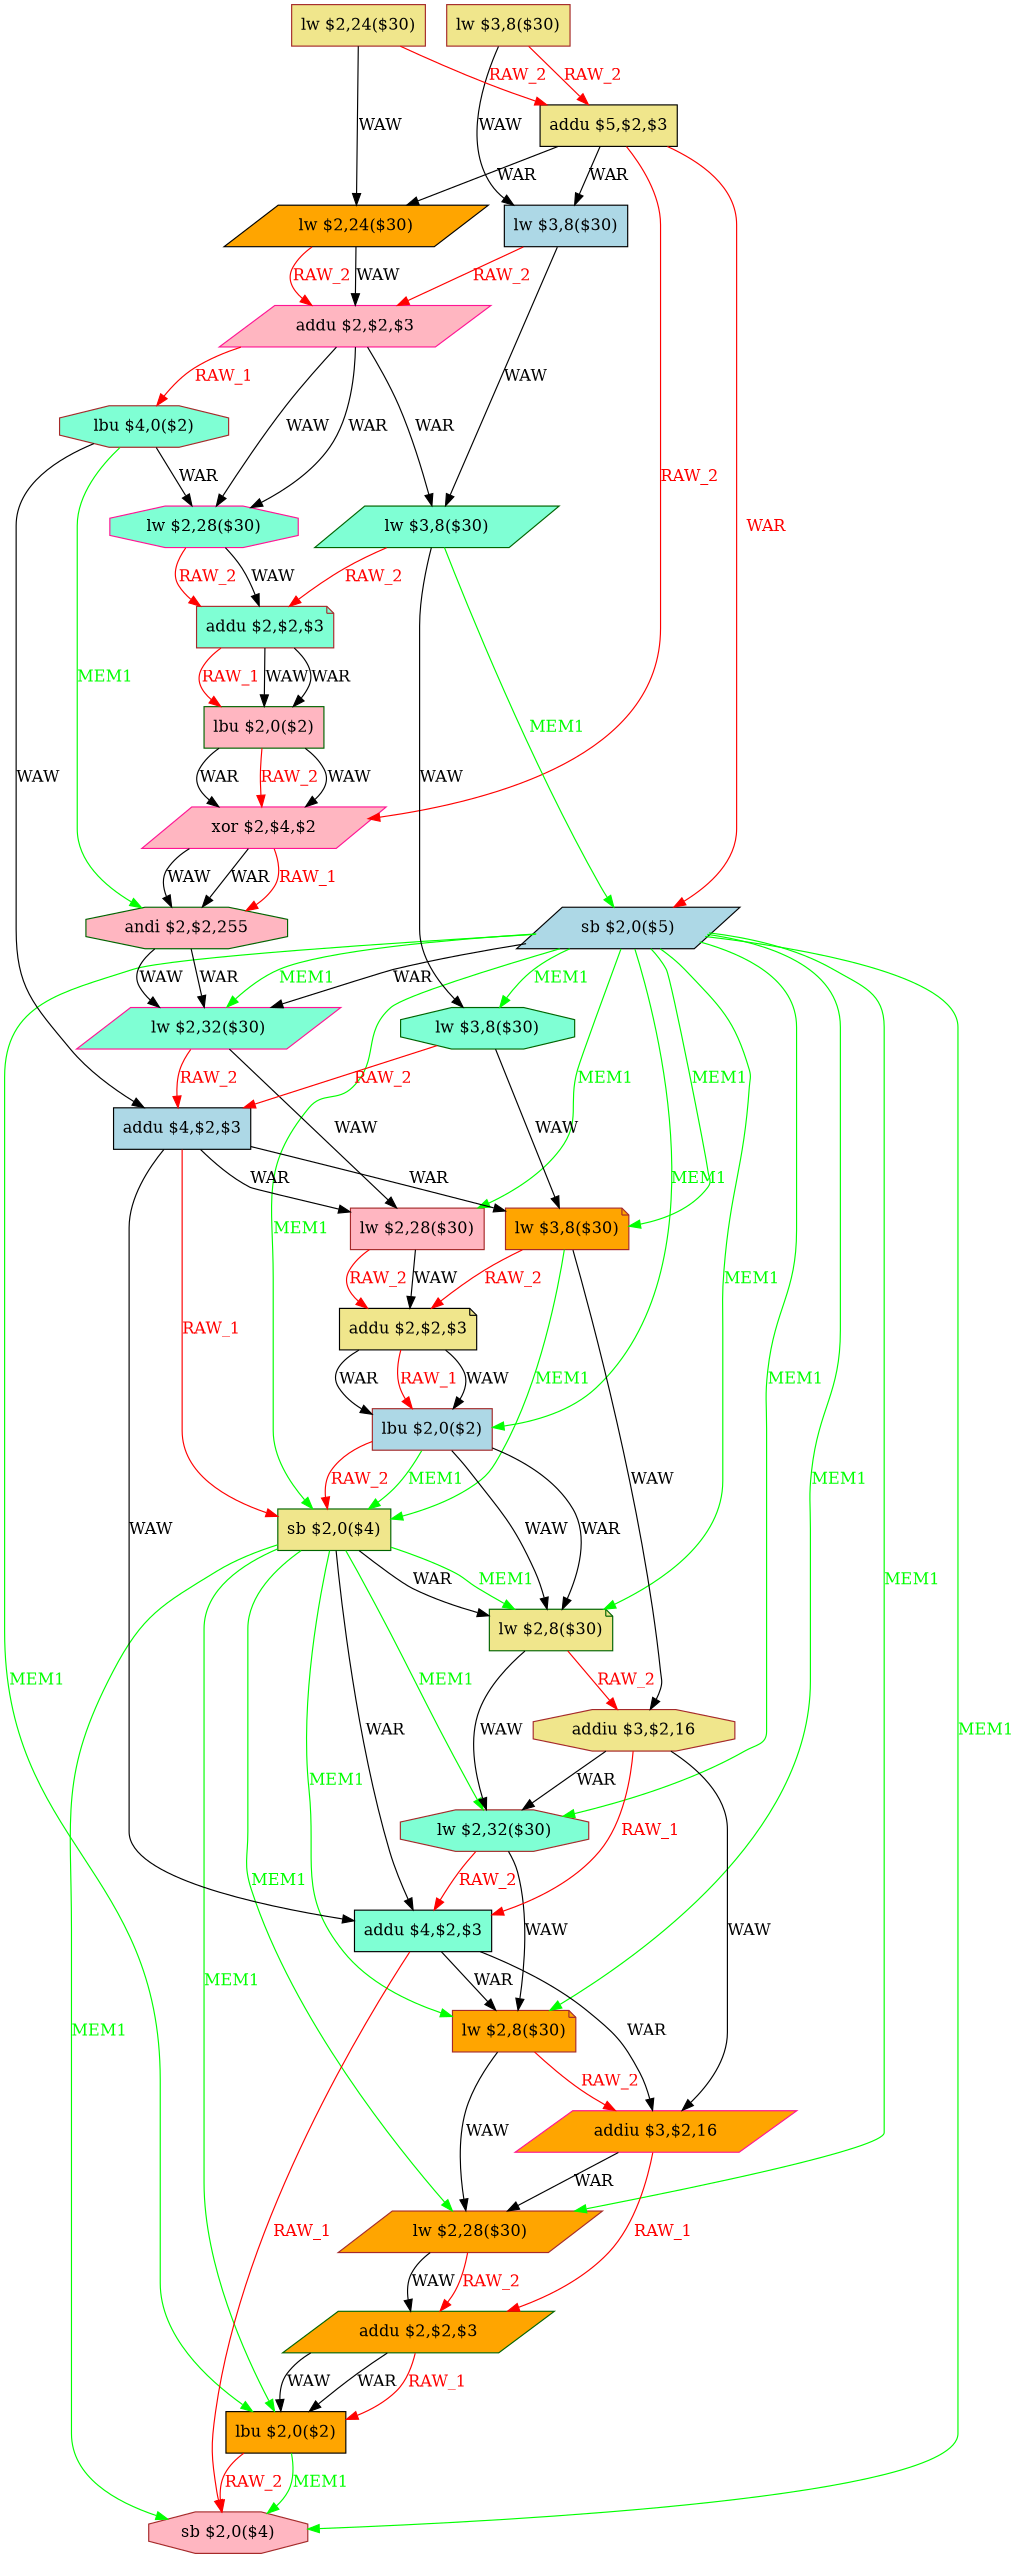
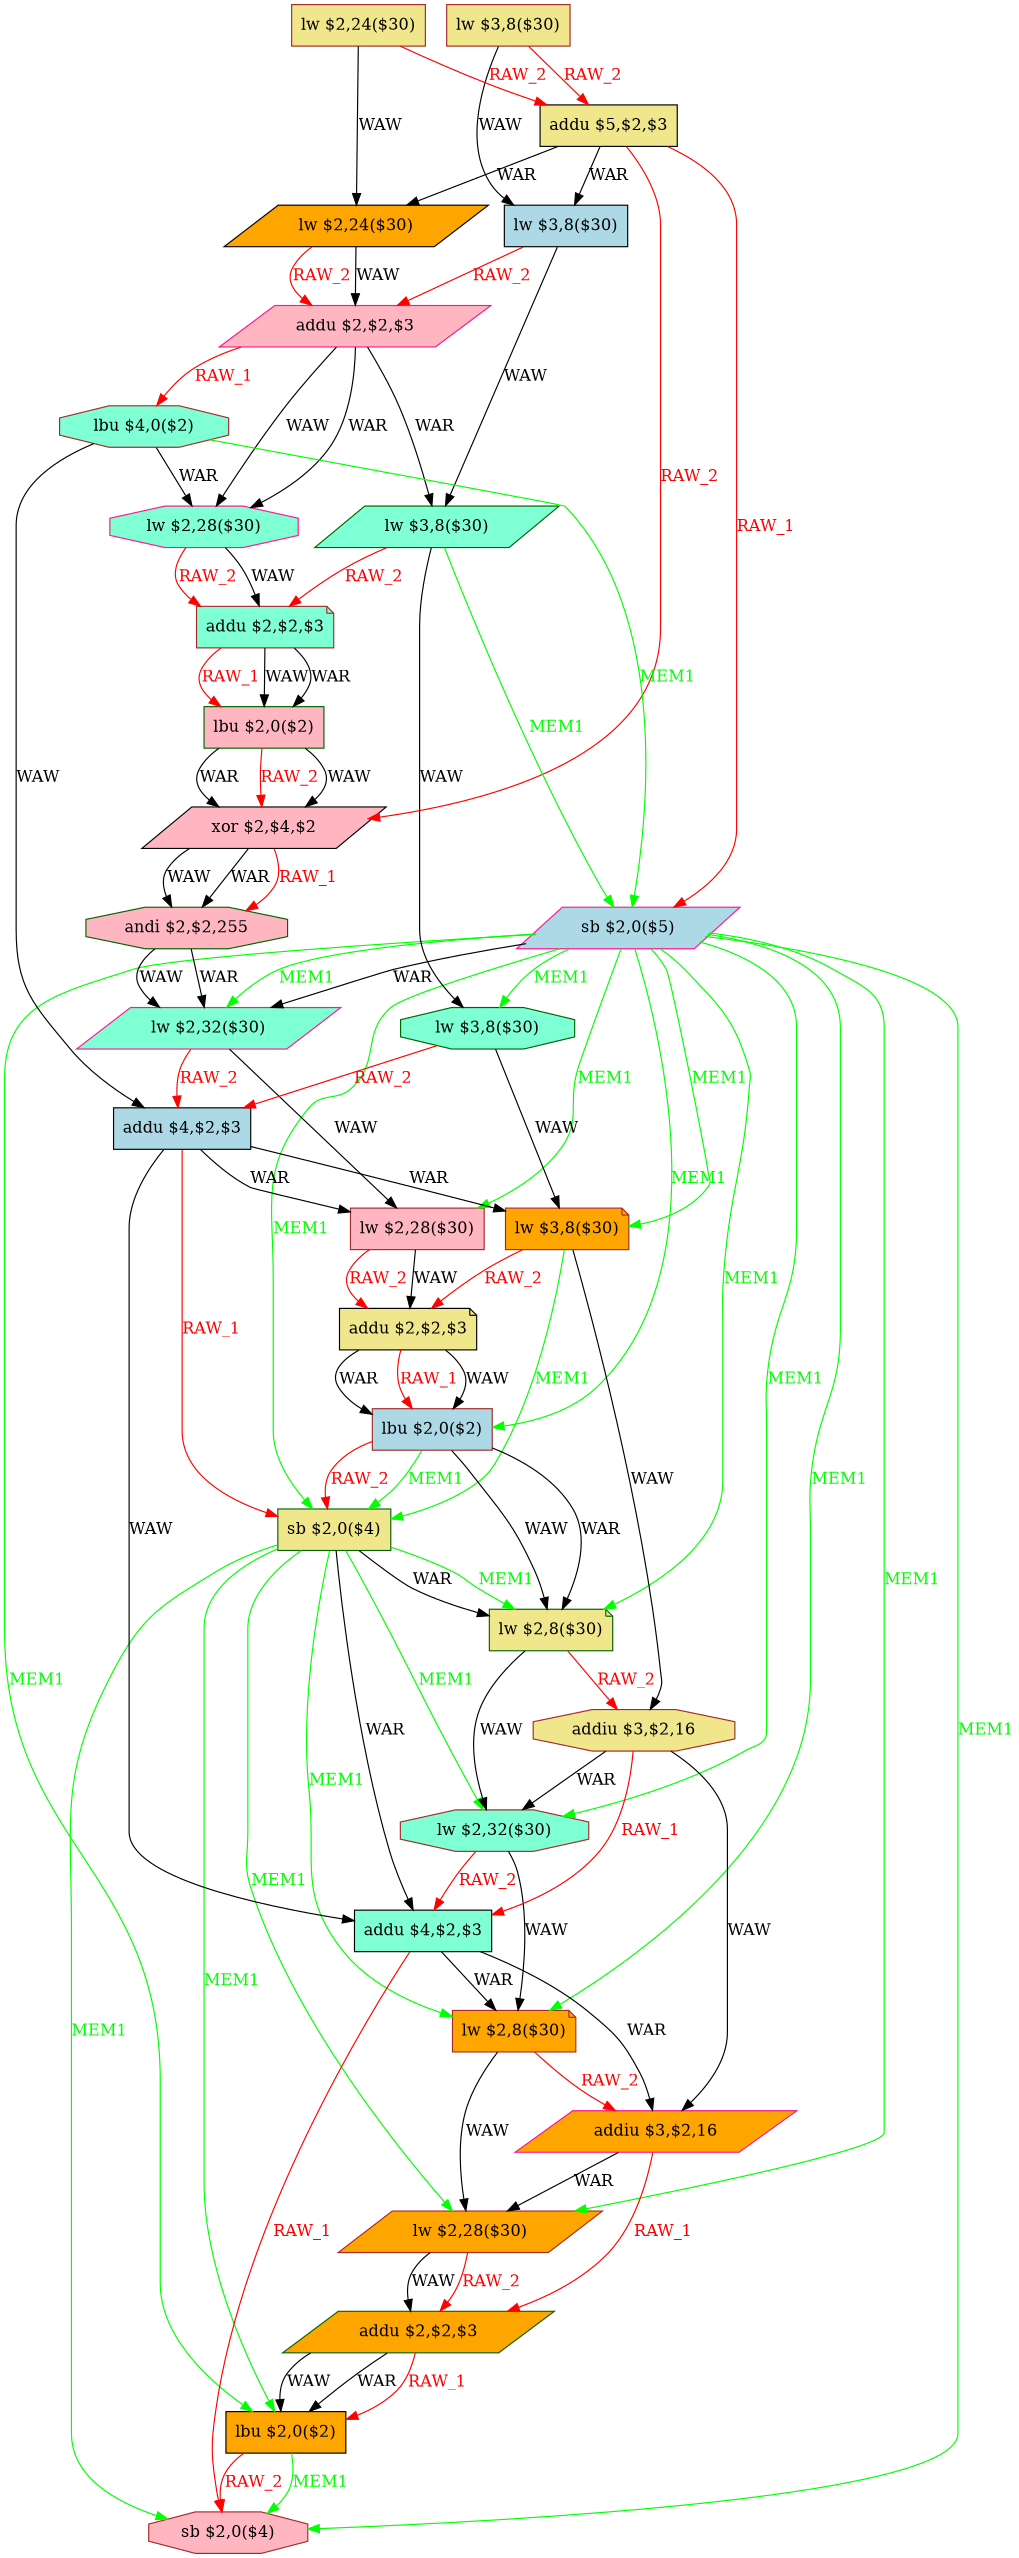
edge "addu $5,$2,$3" -> "sb $2,0($5)": label "WAR" -> "RAW_1"
edge "lbu $4,0($2)" -> "andi $2,$2,255": now "lbu $4,0($2)" -> "sb $2,0($5)"
node "xor $2,$4,$2": color deeppink -> black
node "sb $2,0($5)": color black -> deeppink
